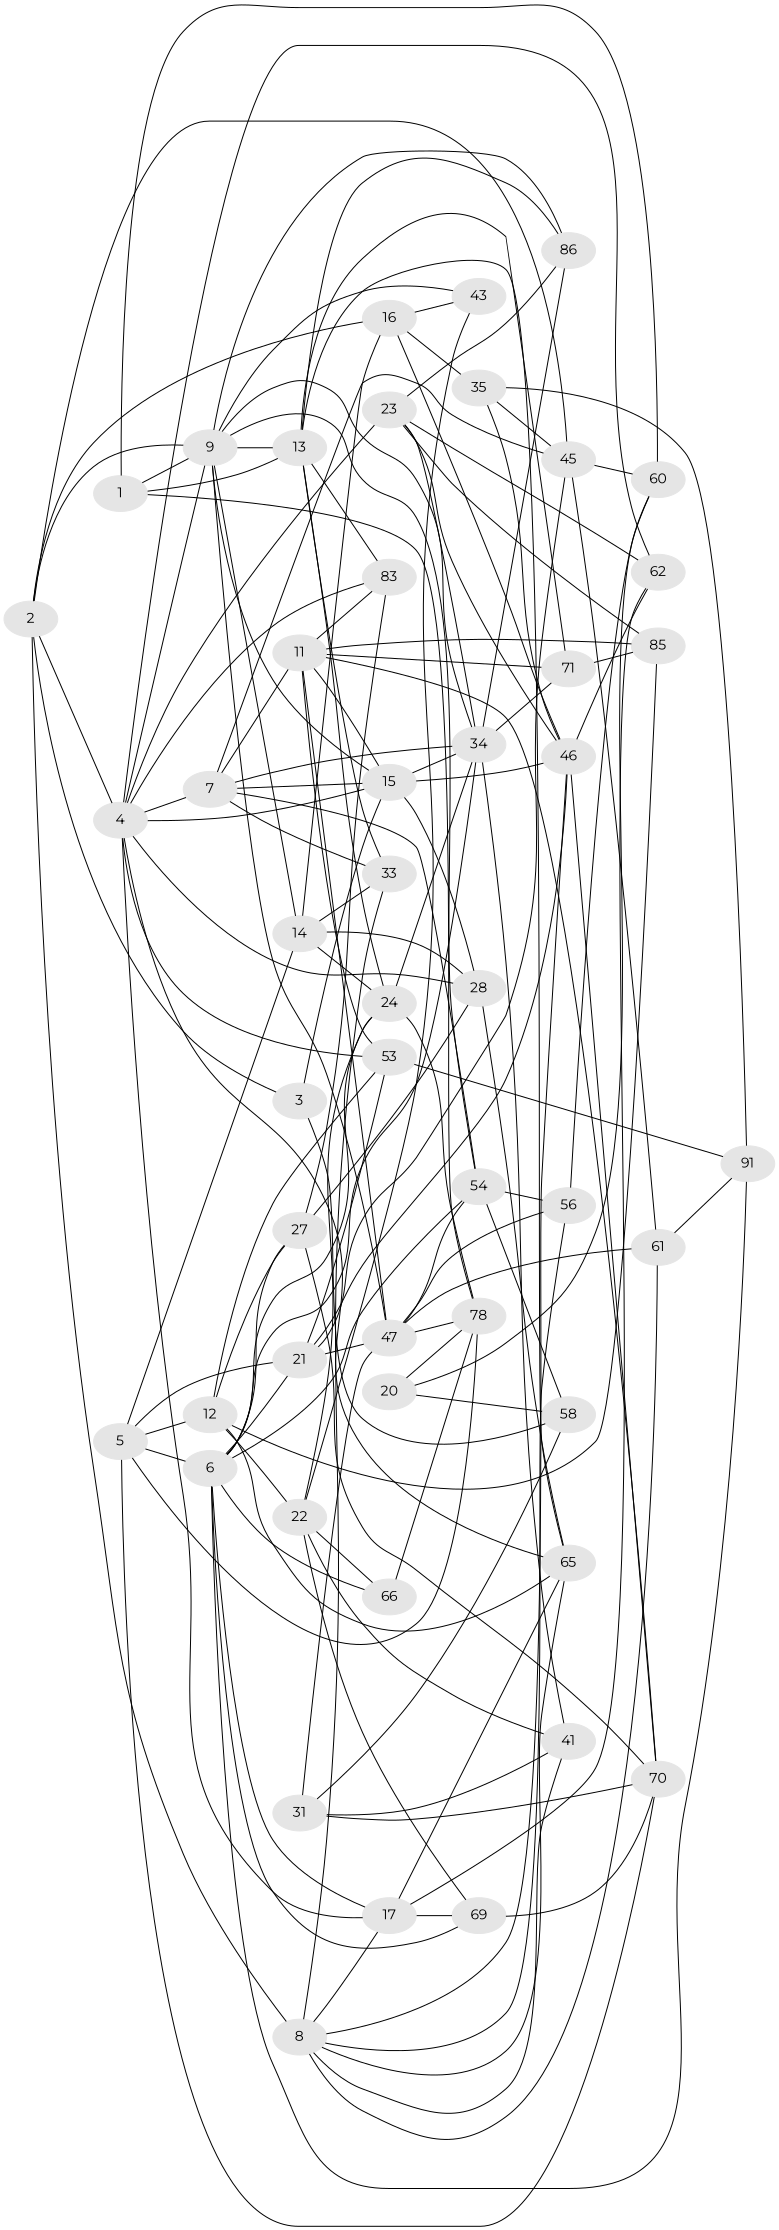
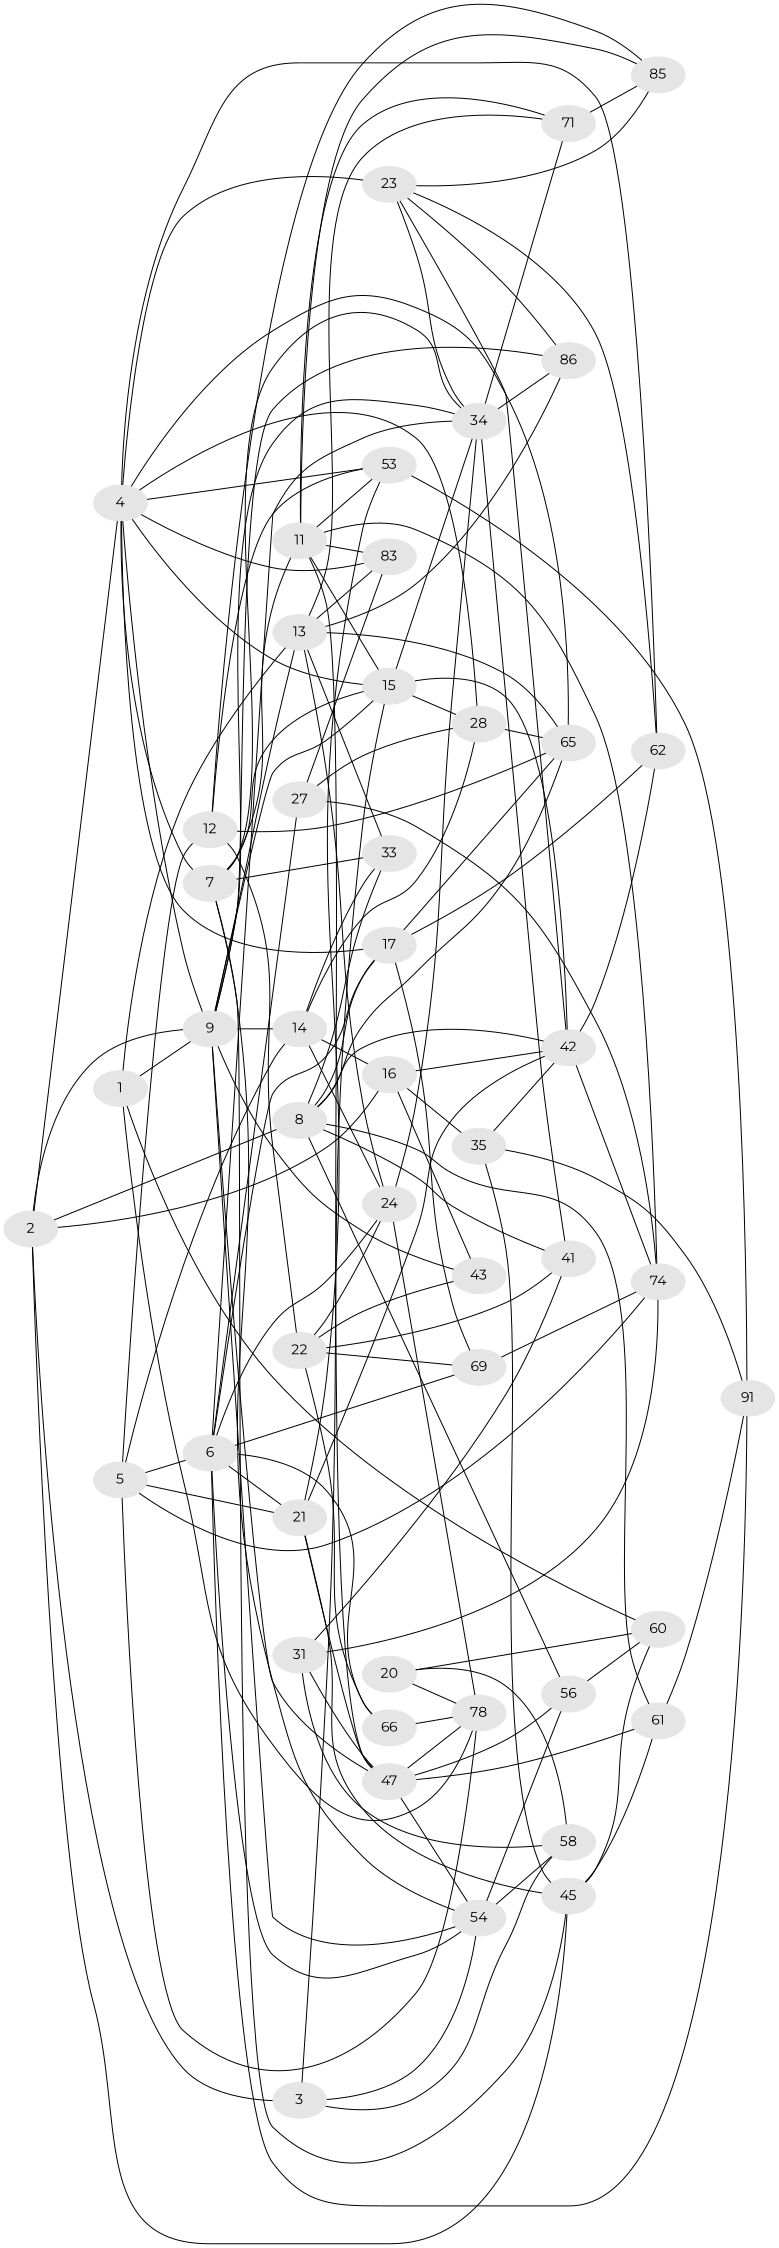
node "46": label "46" -> "42"
edge "27" -- "12": removed
node "70": label "70" -> "74"
edge "54" -- "3": added
